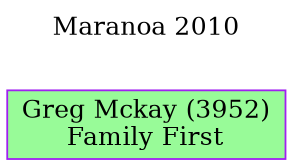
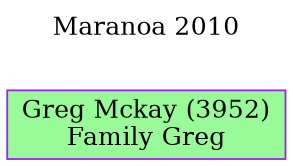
node "Greg Mckay (3952) Family First": label "Greg Mckay (3952) Family First" -> "Greg Mckay (3952) Family Greg"
